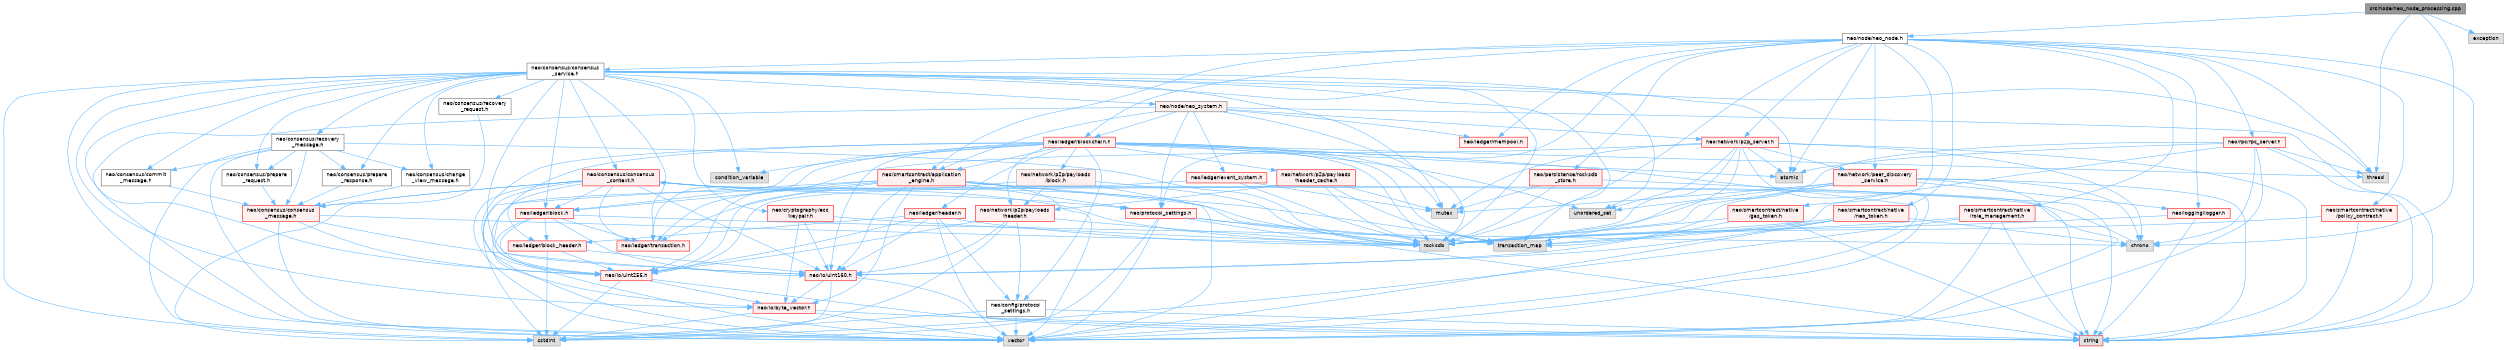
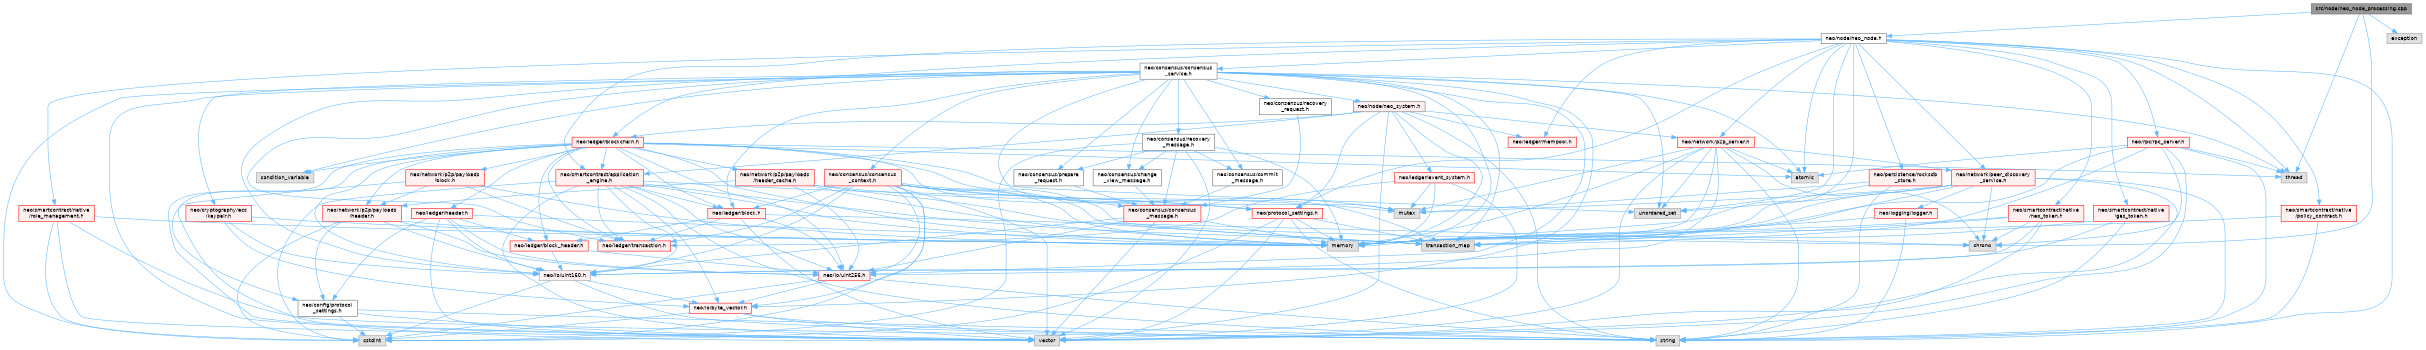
edge "neo/node/neo_node.h" -> "neo/logging/logger.h": now "neo/node/neo_node.h" -> "unordered_set"
node "neo/consensus/prepare _response.h": removed
node "neo/network/p2p/payloads /block.h": color grey60 -> red
edge "chrono" -> "neo/consensus/consensus _context.h": reversed
edge "neo/ledger/event_system.h" -> "neo/ledger/transaction.h": added
node "rocksdb": label "rocksdb" -> "memory"
edge "neo/ledger/block.h" -> "neo/io/uint160.h": removed
node "neo/io/uint160.h": color red -> grey60
edge "neo/ledger/block_header.h" -> "cstdint": removed
node "string": color red -> grey60
